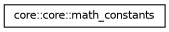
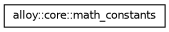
node "core::core::math_constants": label "core::core::math_constants" -> "alloy::core::math_constants"
